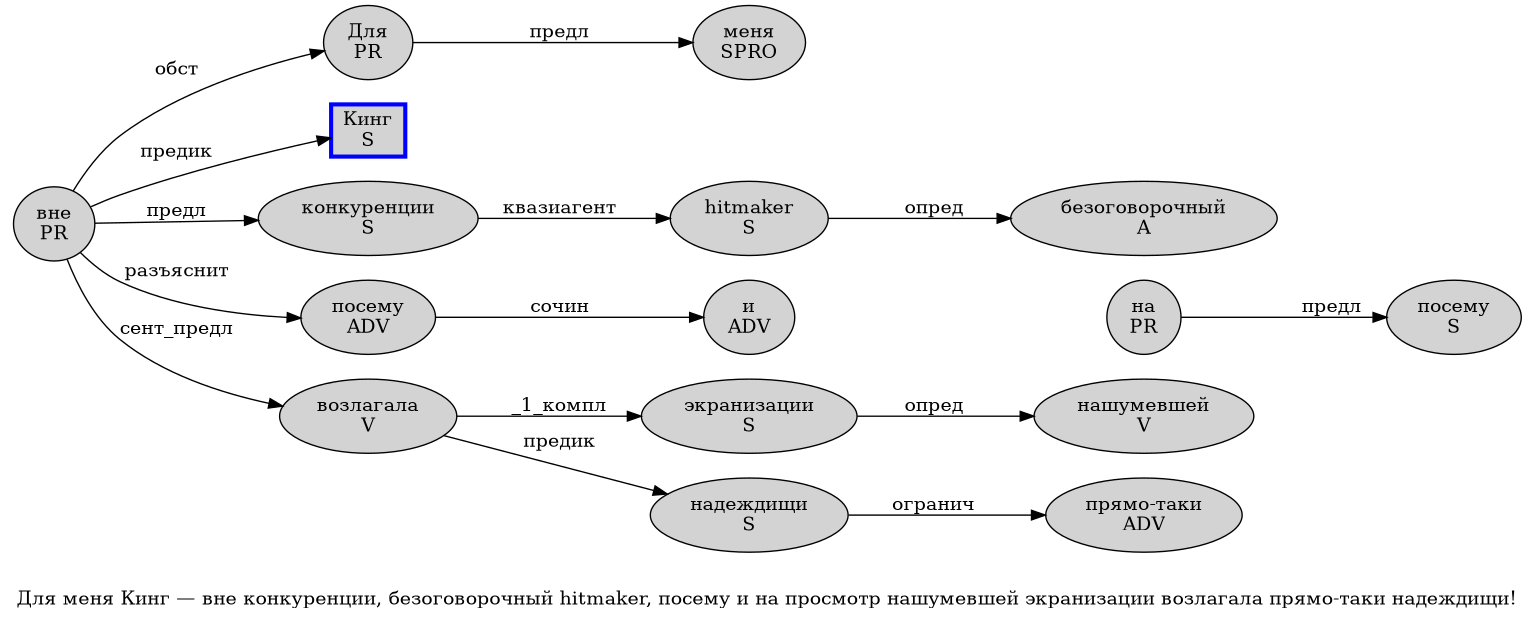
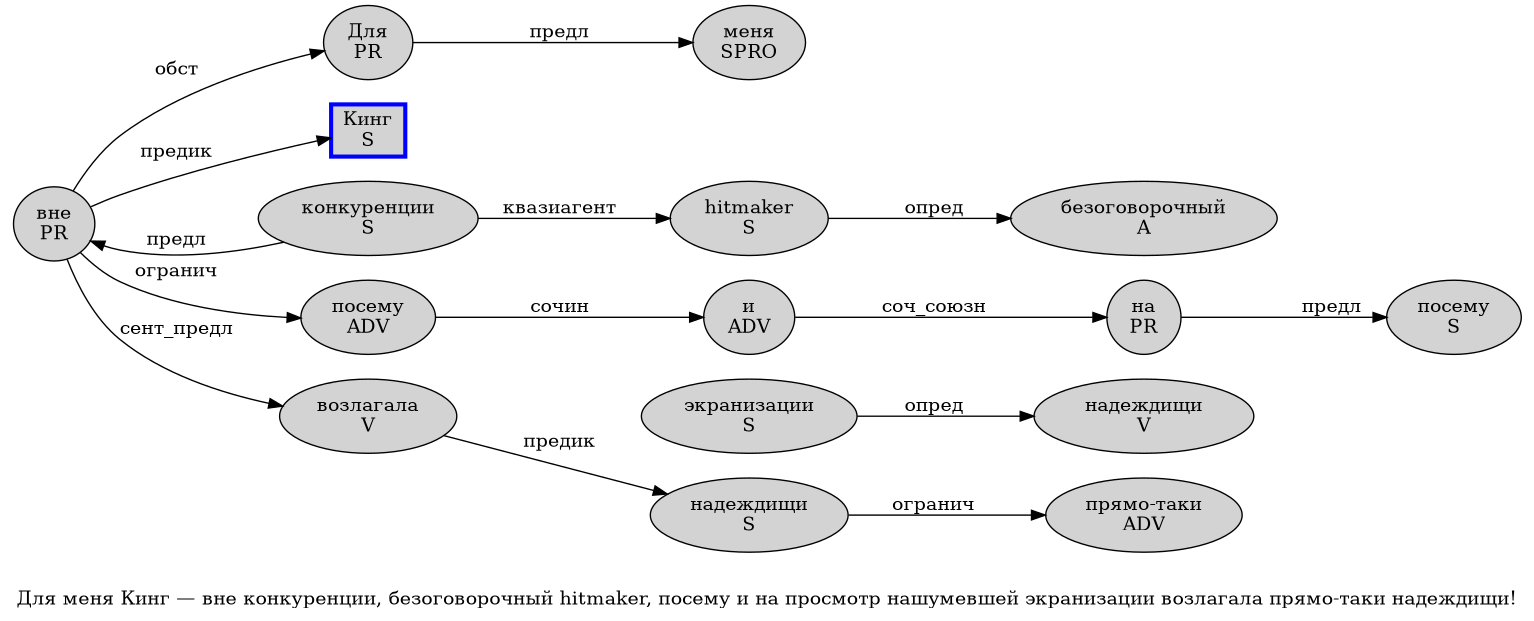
edge "вне PR" -> "конкуренции S": reversed
edge "вне PR" -> "посему ADV": label "разъяснит" -> "огранич"
edge "и ADV" -> "на PR": added, label "соч_союзн"
edge "возлагала V" -> "экранизации S": removed, label "_1_компл"
node "нашумевшей V": label "нашумевшей V" -> "надеждищи V"
